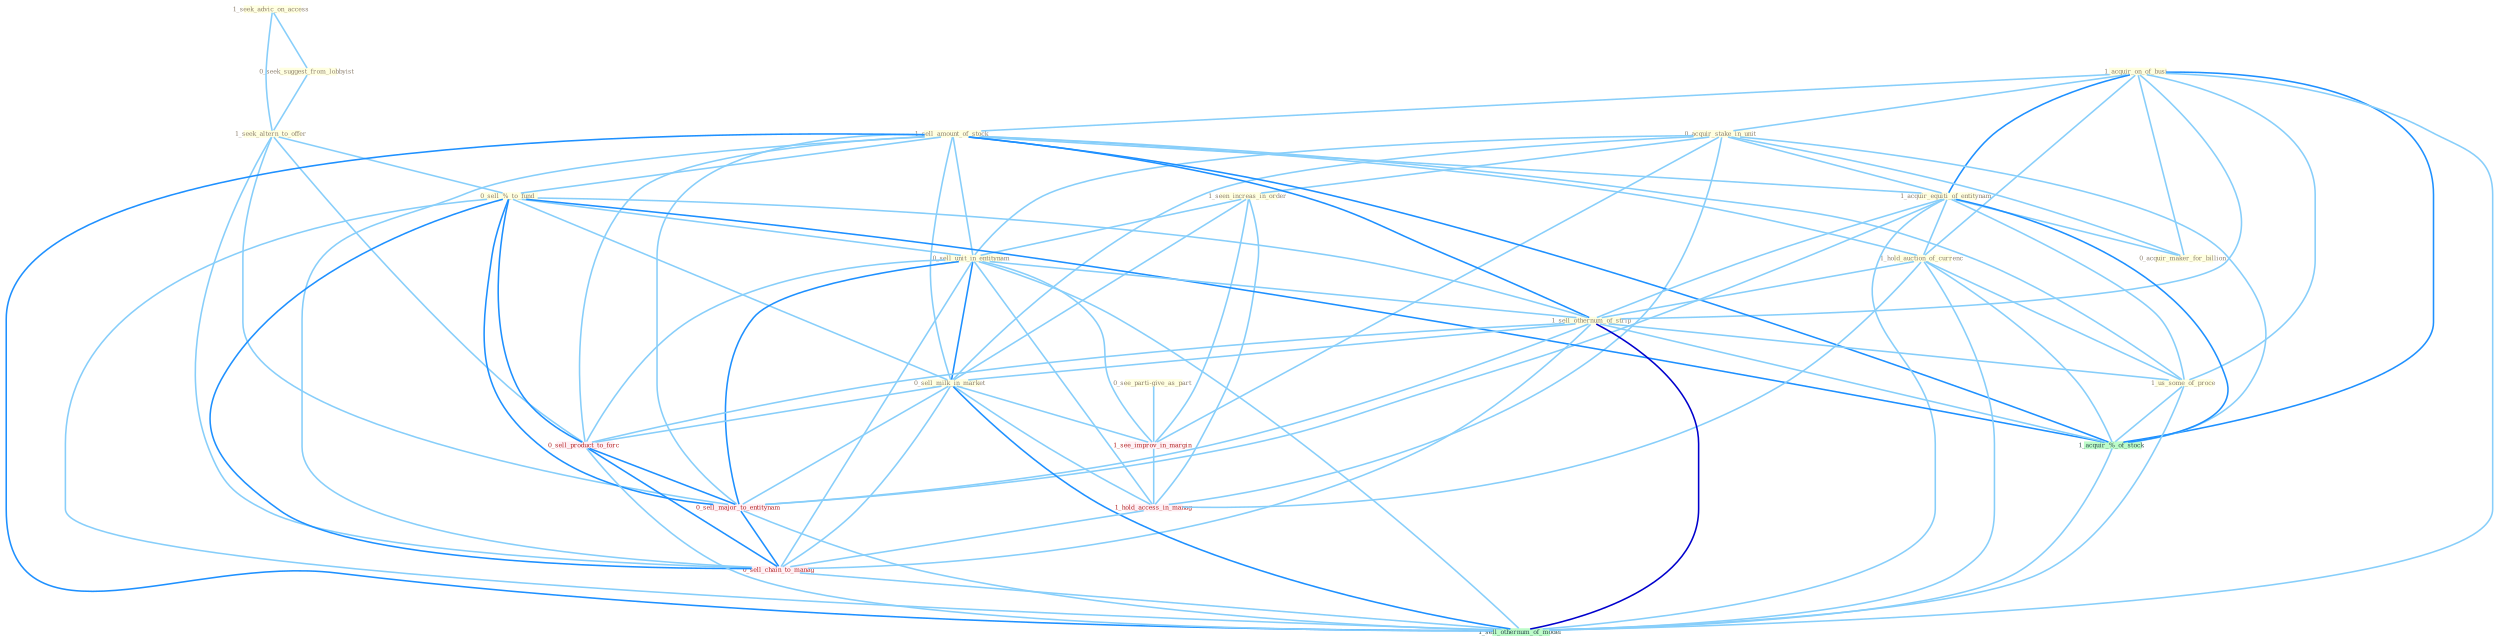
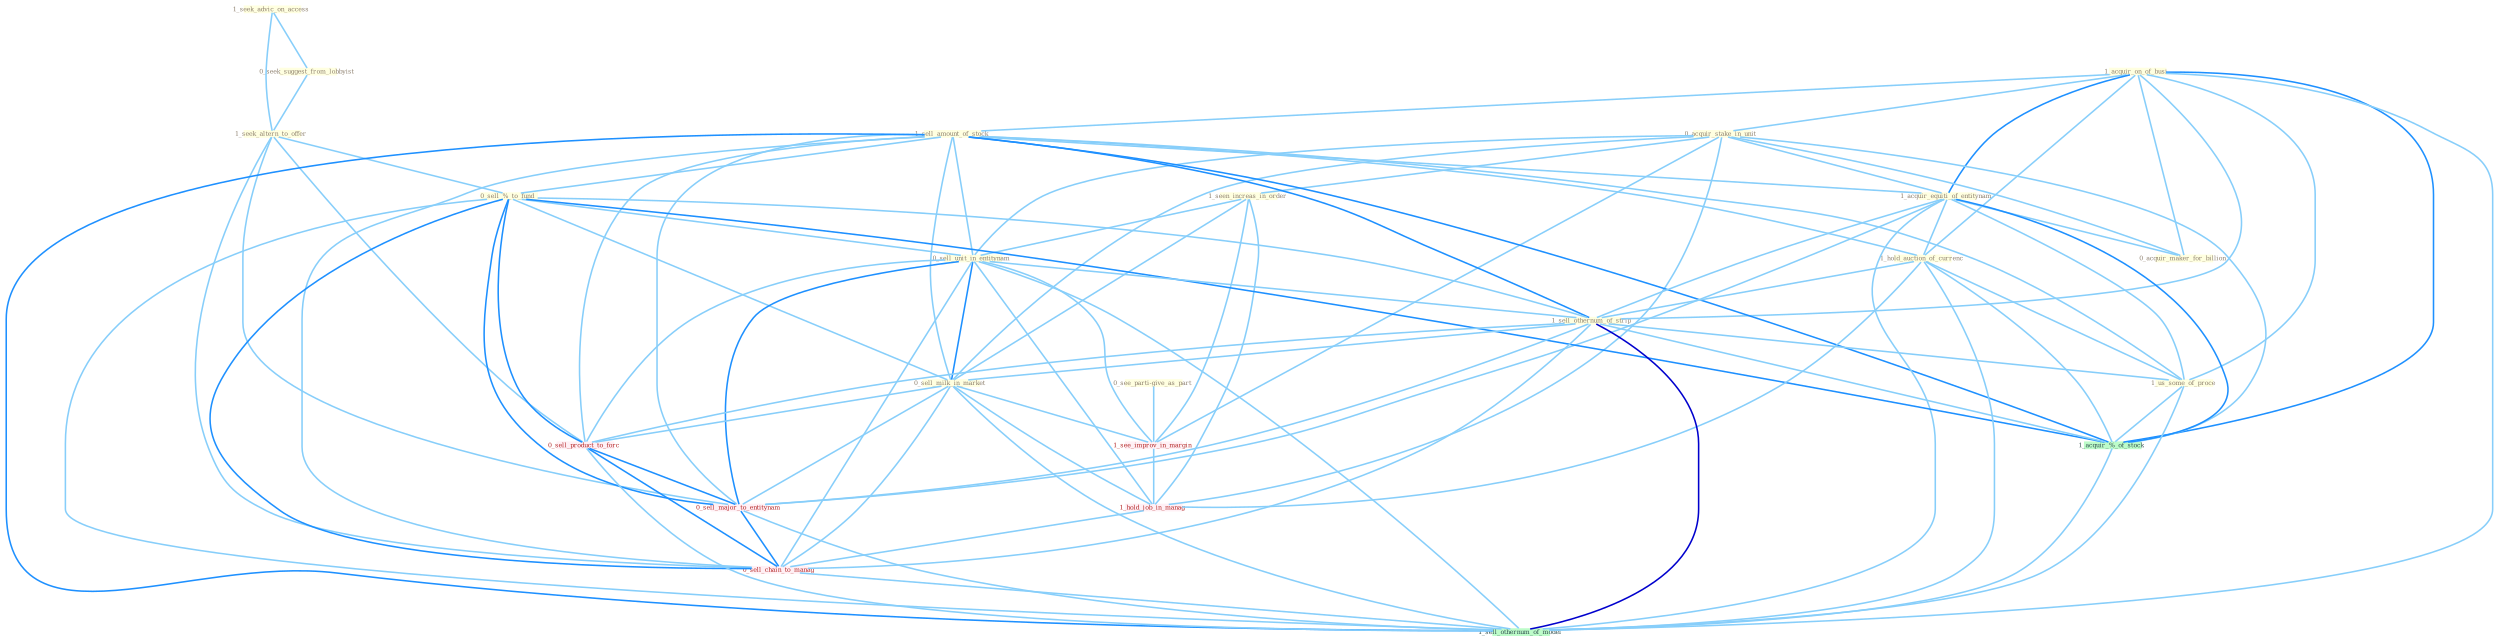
node "1_hold_access_in_manag": label "1_hold_access_in_manag" -> "1_hold_job_in_manag"
edge "0_sell_milk_in_market" -- "1_sell_othernum_of_model": color #1e90ff -> #87cefa
